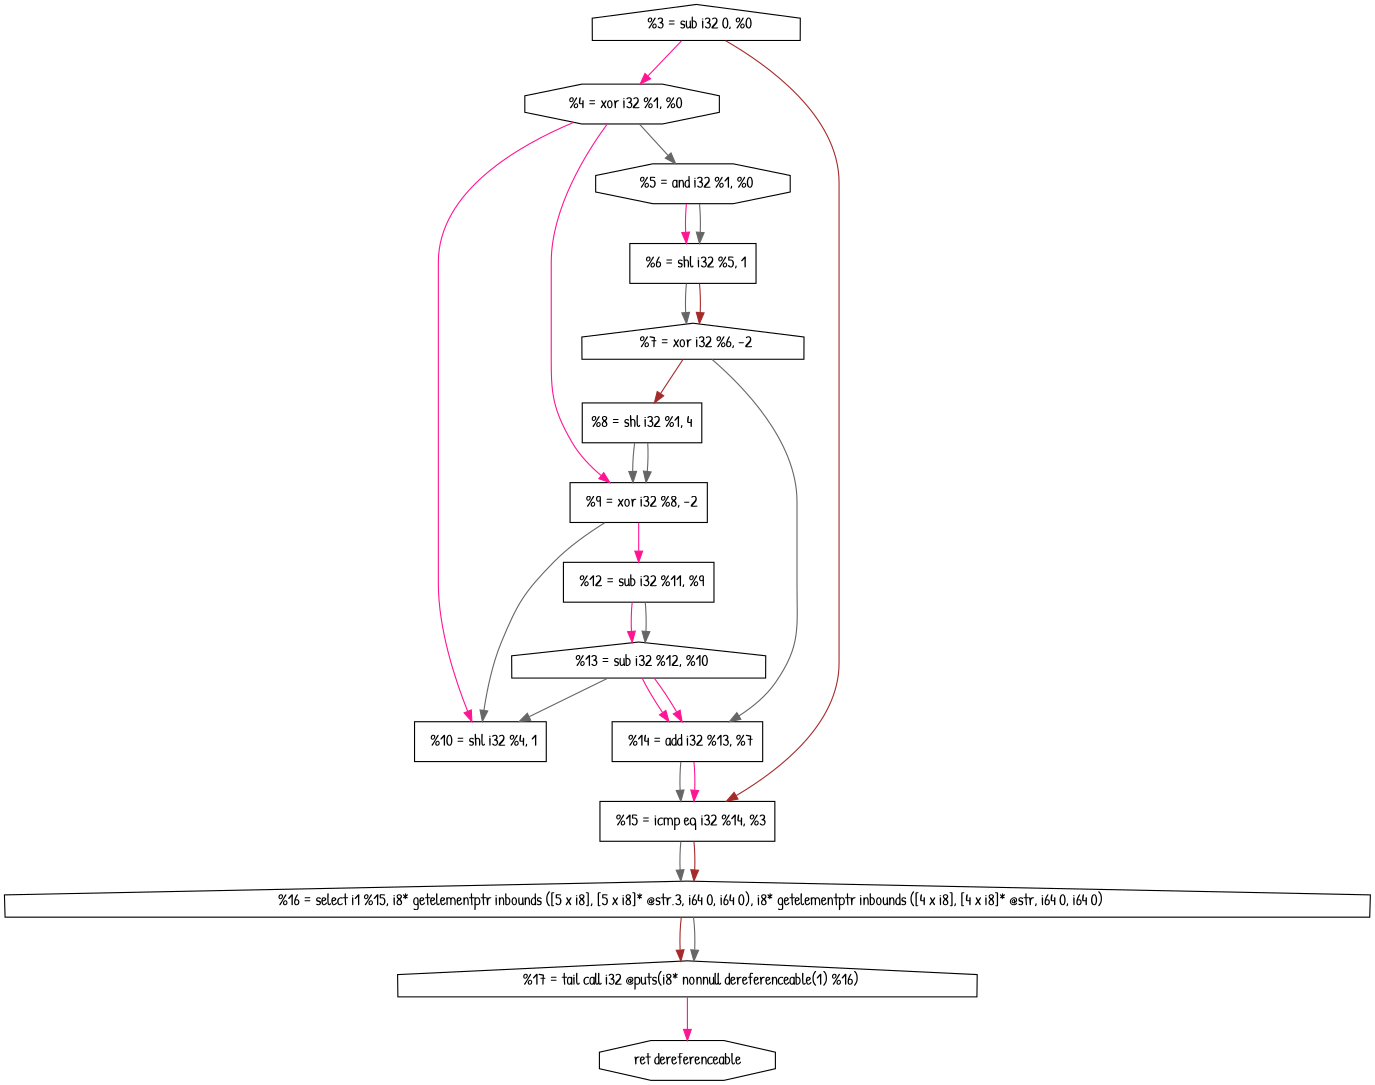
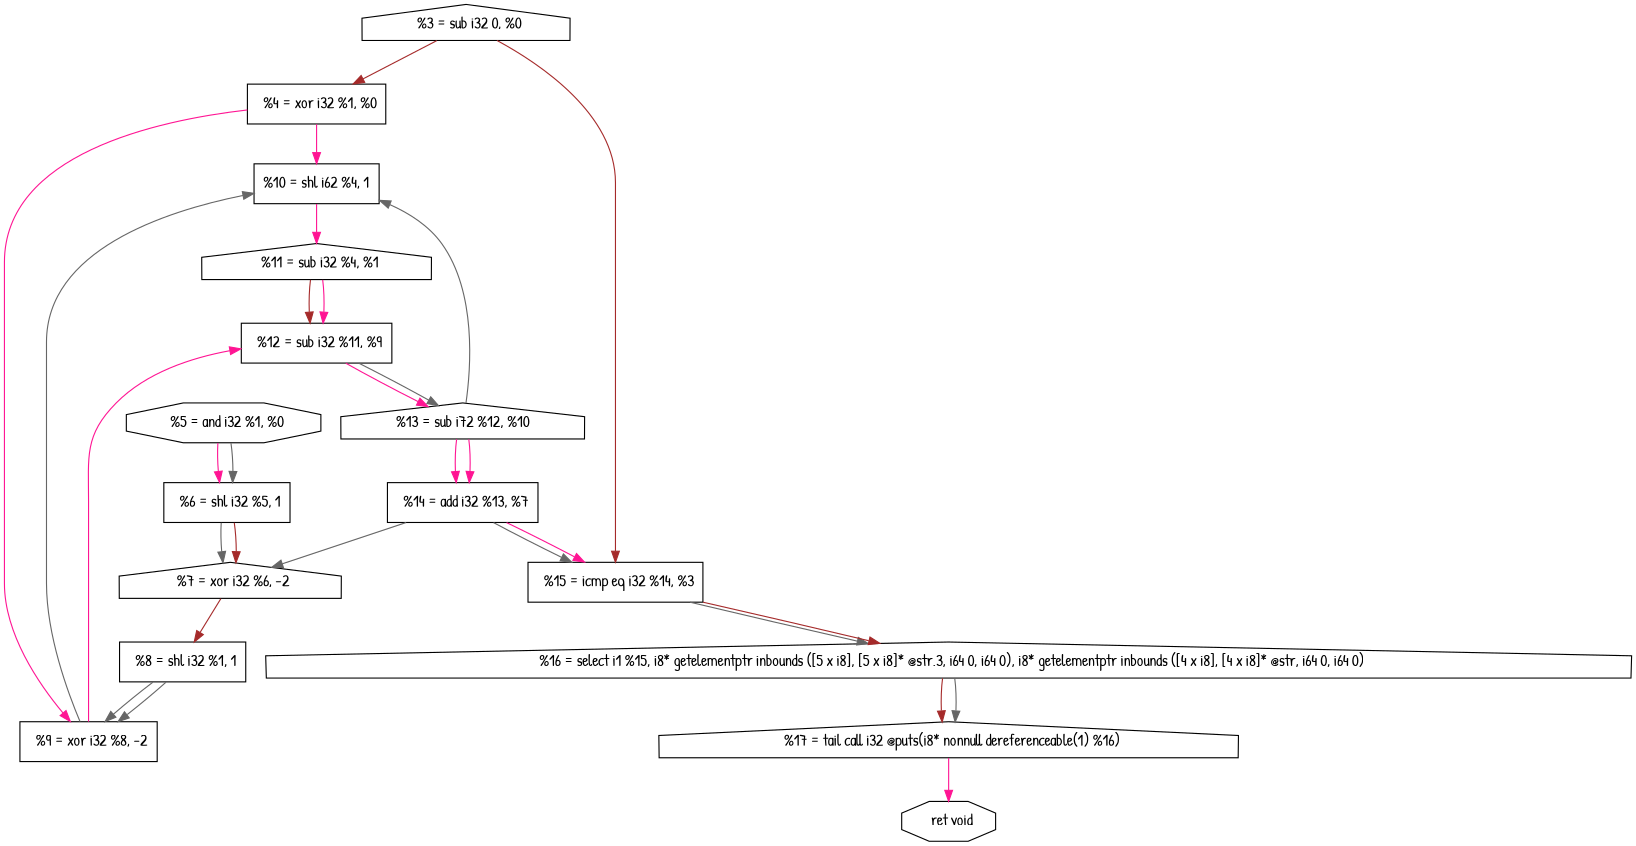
edge "%3 = sub i32 0, %0" -> "%4 = xor i32 %1, %0": color deeppink -> brown
node "%4 = xor i32 %1, %0": shape octagon -> box
edge "%4 = xor i32 %1, %0" -> "%5 = and i32 %1, %0": removed
node "%11 = sub i32 %4, %1": added
node "%8 = shl i32 %1, 4": label "%8 = shl i32 %1, 4" -> "%8 = shl i32 %1, 1"
edge "%7 = xor i32 %6, -2" -> "%14 = add i32 %13, %7": reversed
node "%13 = sub i32 %12, %10": label "%13 = sub i32 %12, %10" -> "%13 = sub i72 %12, %10"
node "%10 = shl i32 %4, 1": label "%10 = shl i32 %4, 1" -> "%10 = shl i62 %4, 1"
node "ret dereferenceable": label "ret dereferenceable" -> "ret void"
